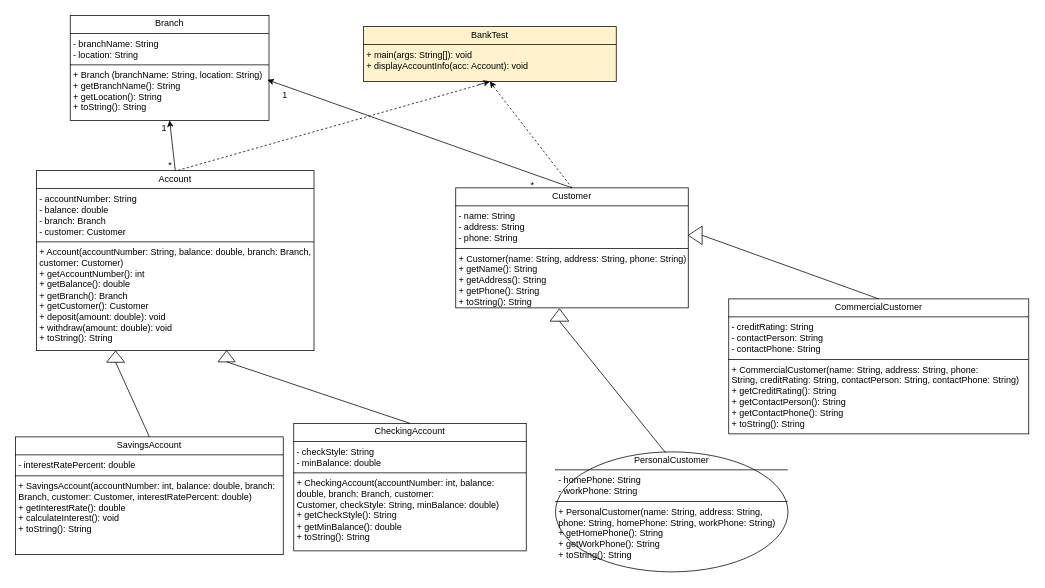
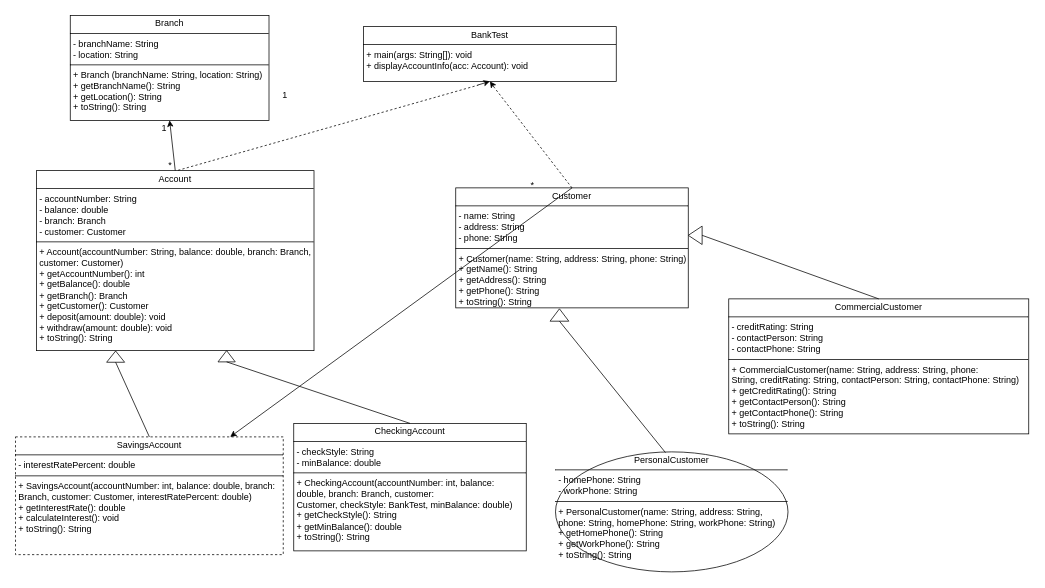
node "BankTest + main(args: String[]): void + displayAccountInfo(acc: Account): void": fillcolor #fff2cc -> #ffffff
edge "Customer - name: String - address: String - phone: String + Customer(name: String, address: String, phone: String) + getName(): String + getAddress(): String + getPhone(): String + toString(): String" -> "Branch - branchName: String - location: String + Branch (branchName: String, location: String) + getBranchName(): String + getLocation(): String + toString(): String": now "Customer - name: String - address: String - phone: String + Customer(name: String, address: String, phone: String) + getName(): String + getAddress(): String + getPhone(): String + toString(): String" -> "SavingsAccount - interestRatePercent: double + SavingsAccount(accountNumber: int, balance: double, branch: Branch, customer: Customer, interestRatePercent: double) + getInterestRate(): double + calculateInterest(): void + toString(): String"
node "CheckingAccount - checkStyle: String - minBalance: double + CheckingAccount(accountNumber: int, balance: double, branch: Branch, customer: Customer, checkStyle: String, minBalance: double) + getCheckStyle(): String + getMinBalance(): double + toString(): String": label "CheckingAccount - checkStyle: String - minBalance: double + CheckingAccount(accountNumber: int, balance: double, branch: Branch, customer: Customer, checkStyle: String, minBalance: double) + getCheckStyle(): String + getMinBalance(): double + toString(): String" -> "CheckingAccount - checkStyle: String - minBalance: double + CheckingAccount(accountNumber: int, balance: double, branch: Branch, customer: Customer, checkStyle: BankTest, minBalance: double) + getCheckStyle(): String + getMinBalance(): double + toString(): String"
node "SavingsAccount - interestRatePercent: double + SavingsAccount(accountNumber: int, balance: double, branch: Branch, customer: Customer, interestRatePercent: double) + getInterestRate(): double + calculateInterest(): void + toString(): String": style solid -> dashed
